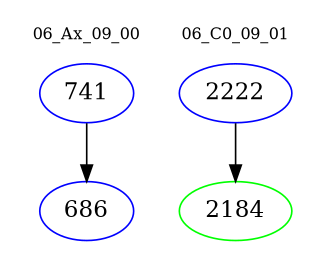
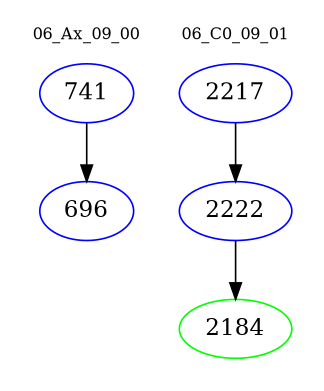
node "2217": added
node "686": label "686" -> "696"
